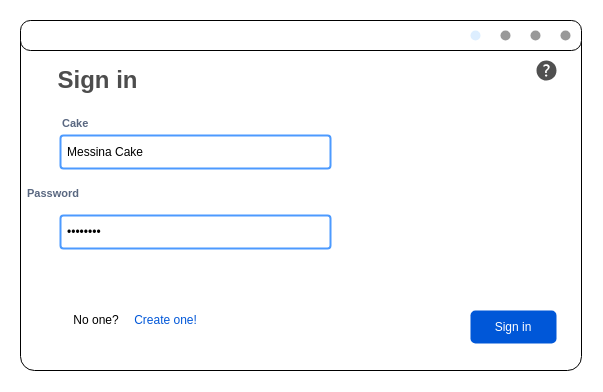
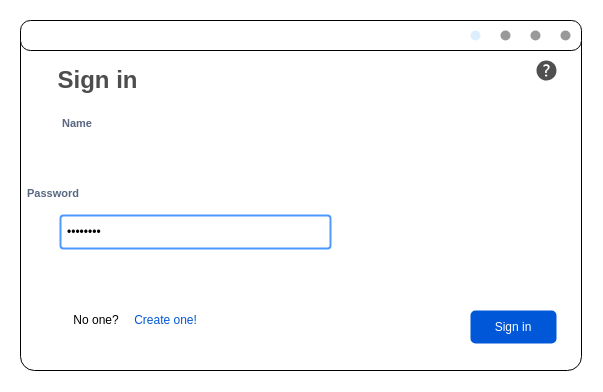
node "Cake": label "Cake" -> "Name"
node "Messina Cake": removed
